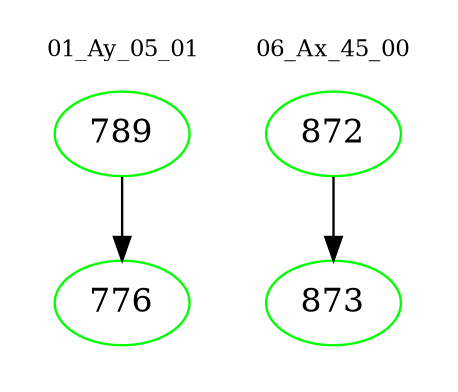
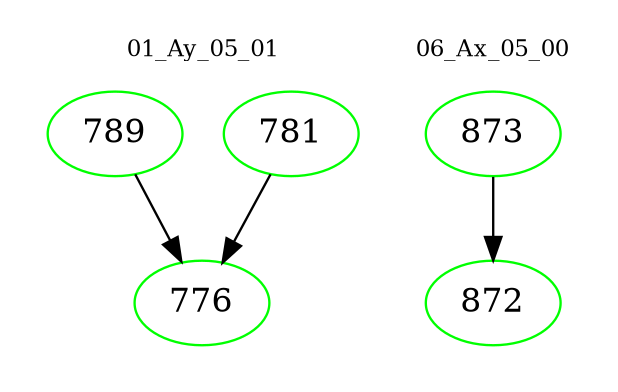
cluster "06_Ax_45_00": label "06_Ax_45_00" -> "06_Ax_05_00"
node "781": added
edge "872" -> "873": reversed
